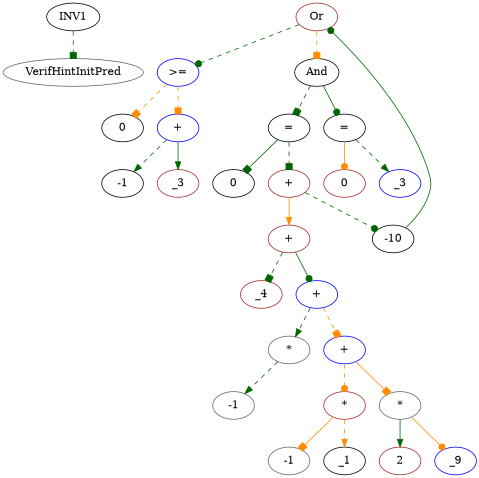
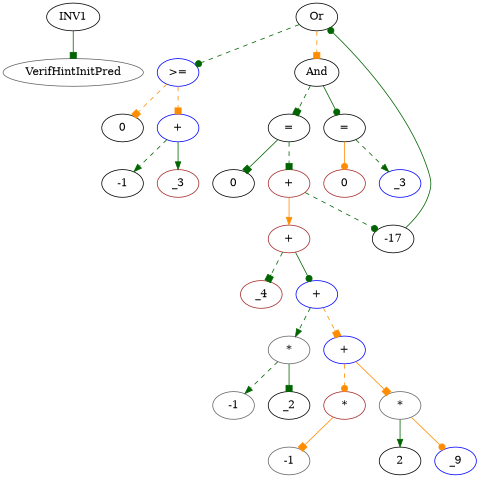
node "Or": color brown -> black
edge "INV1" -> "VerifHintInitPred": style dashed -> solid
node "-10": label "-10" -> "-17"
node "_2": added
node "_1": removed
node "2": color brown -> black
